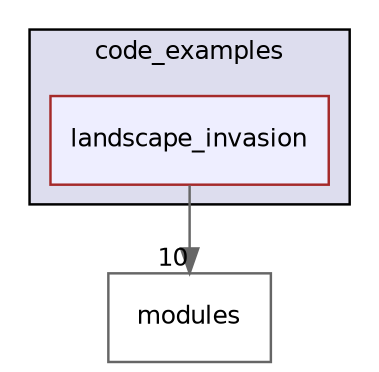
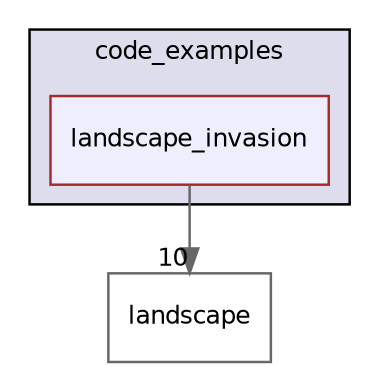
node "modules": label "modules" -> "landscape"
